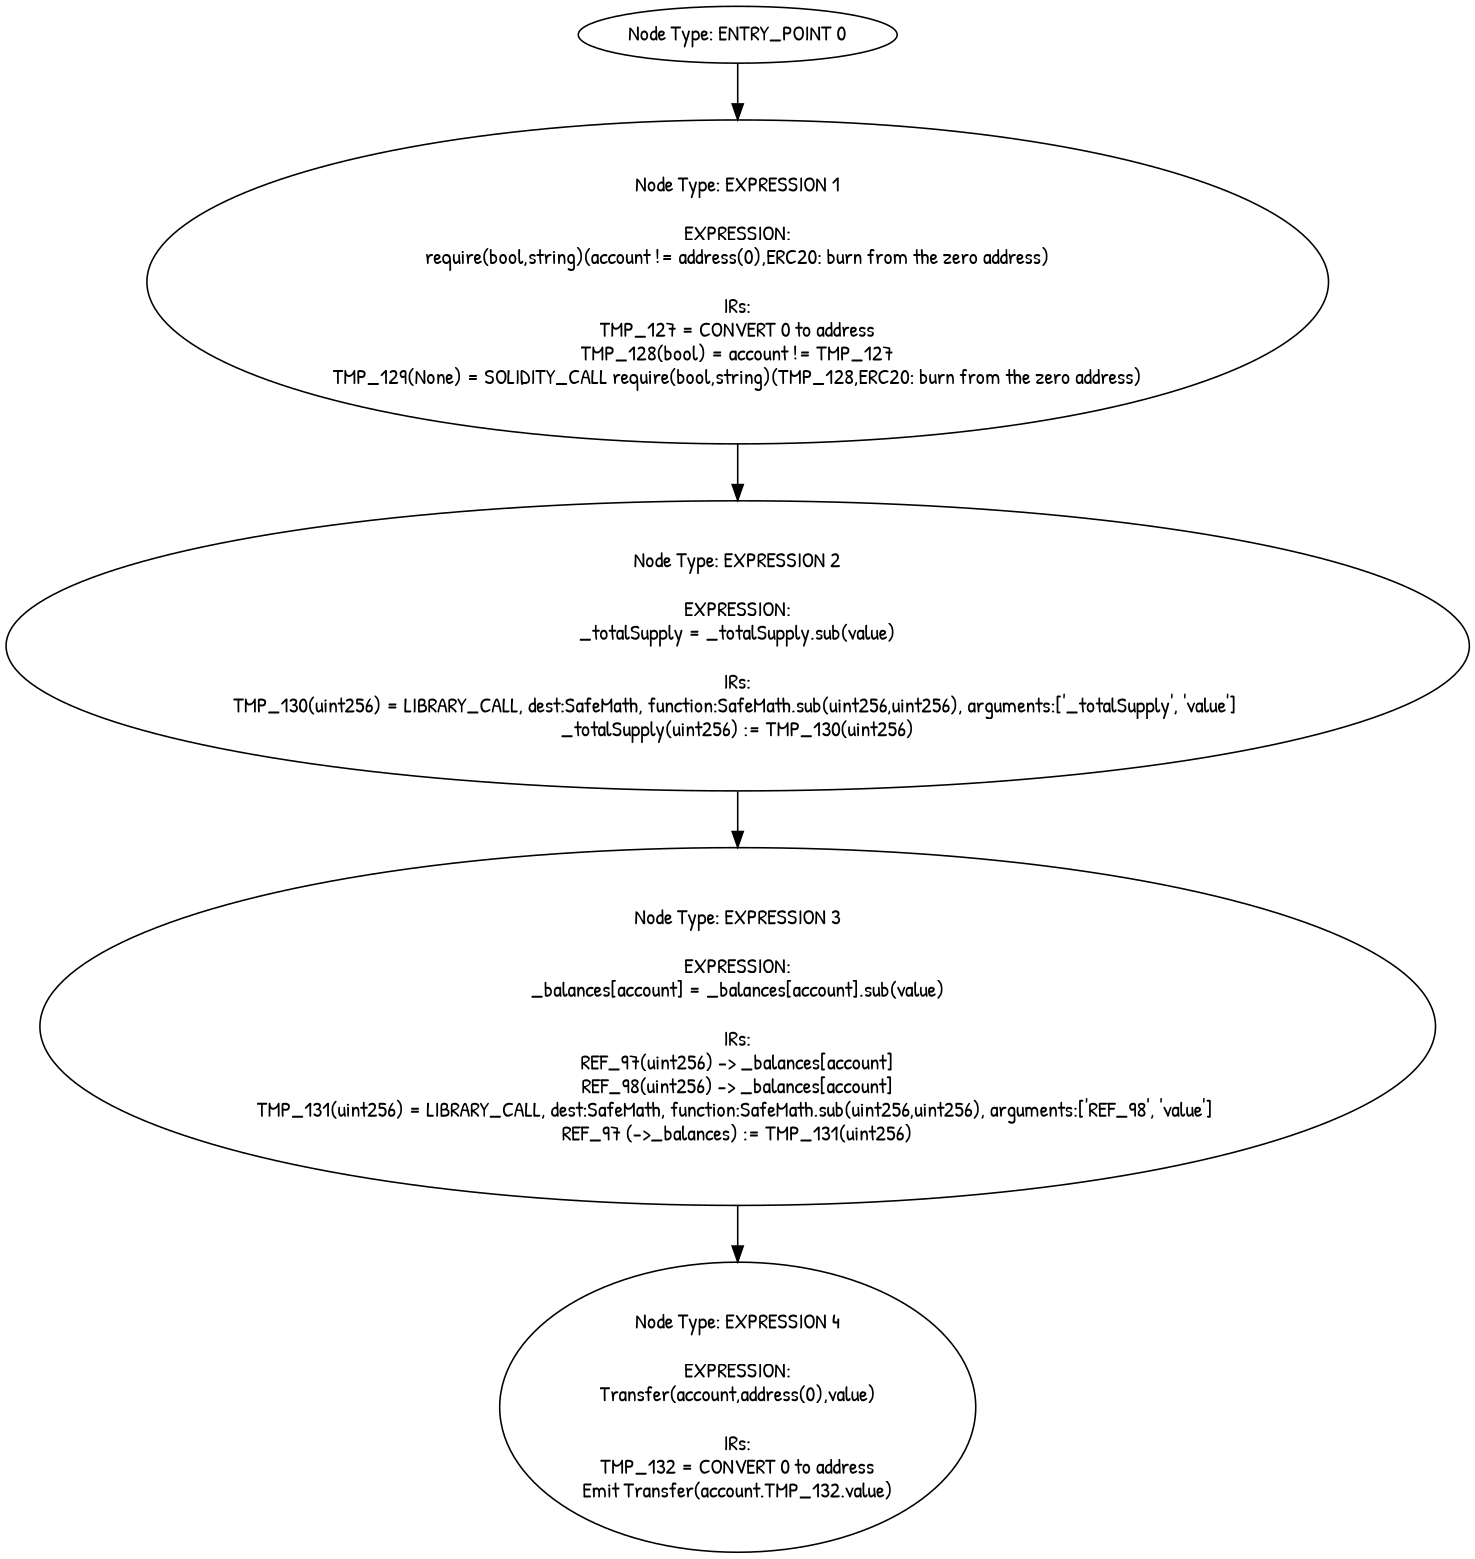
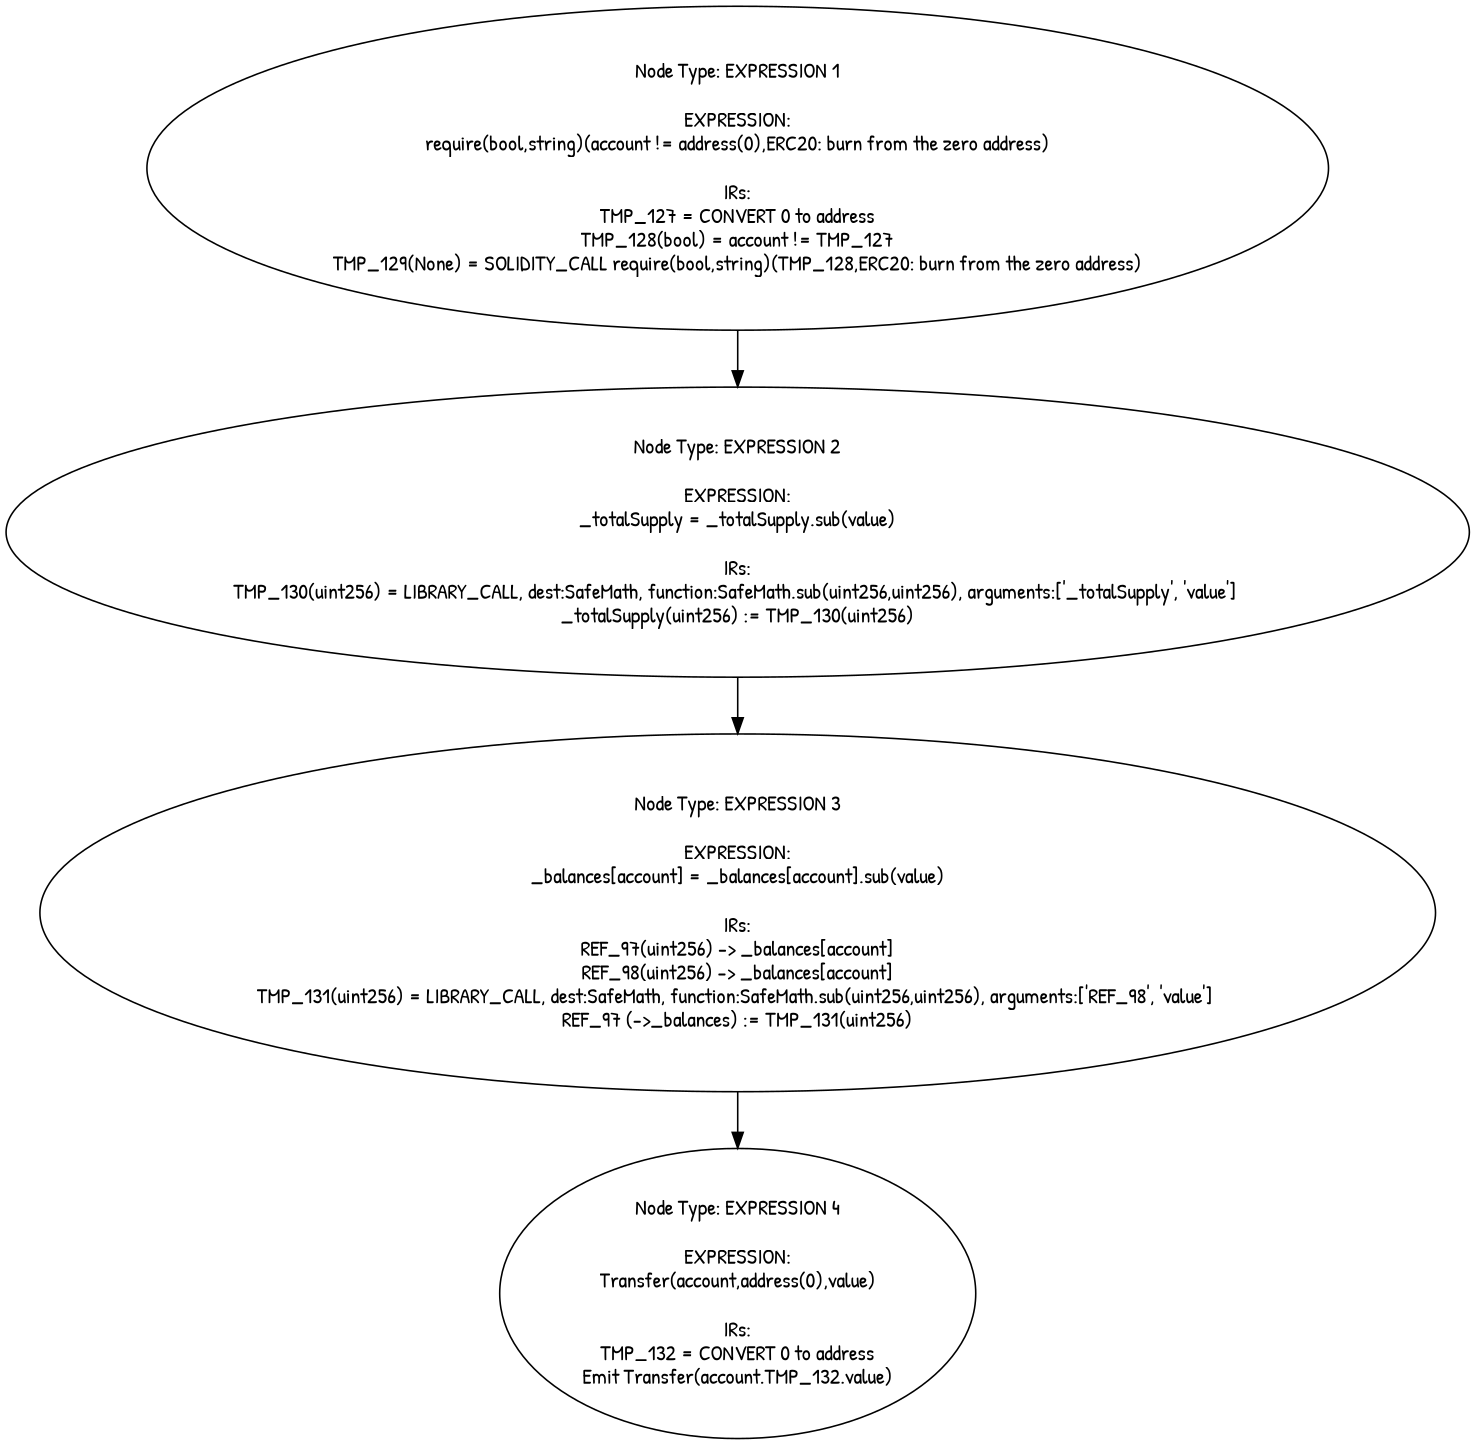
node "Node Type: ENTRY_POINT 0": removed
